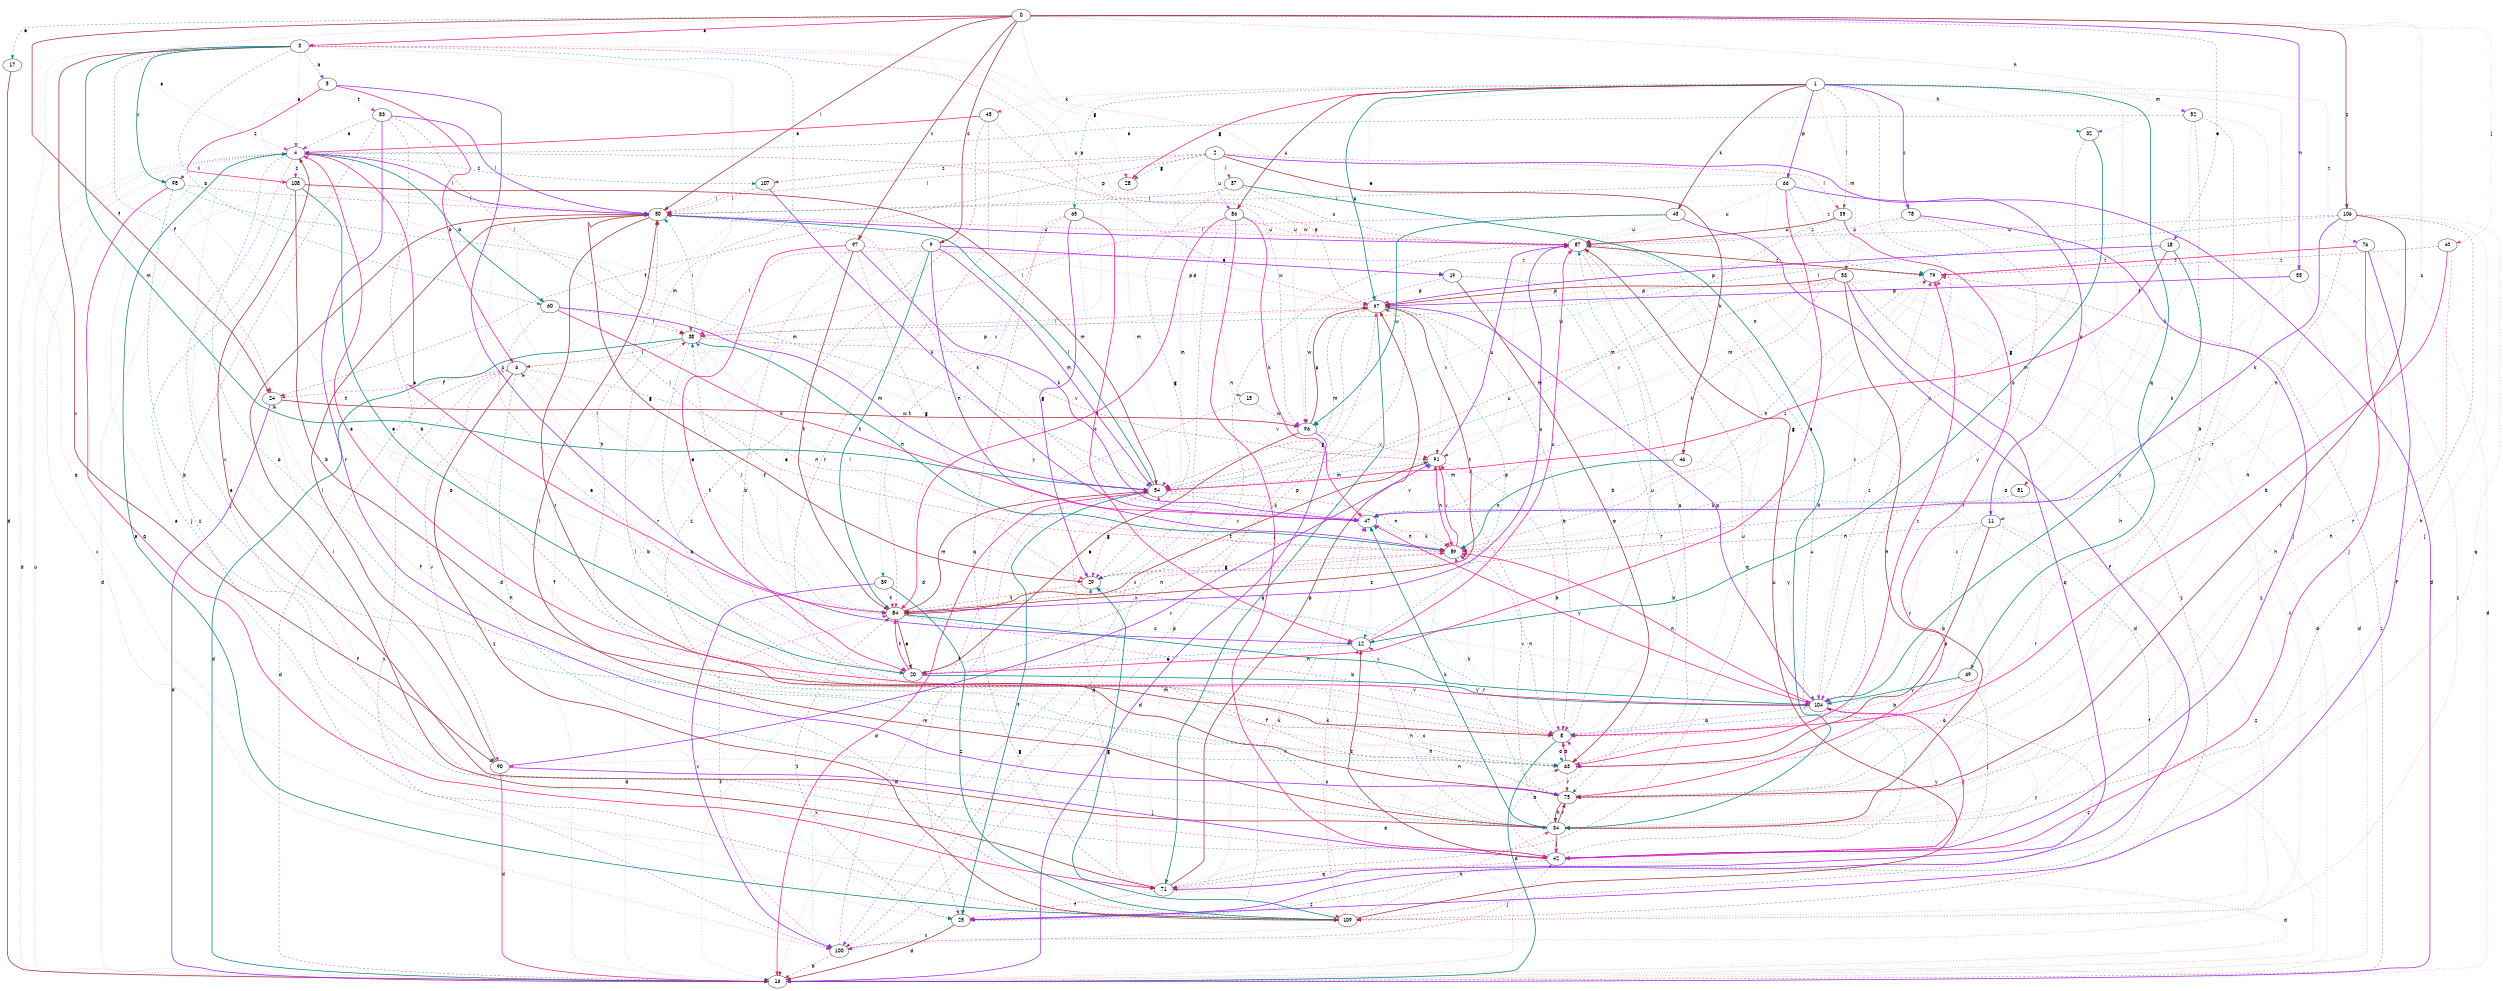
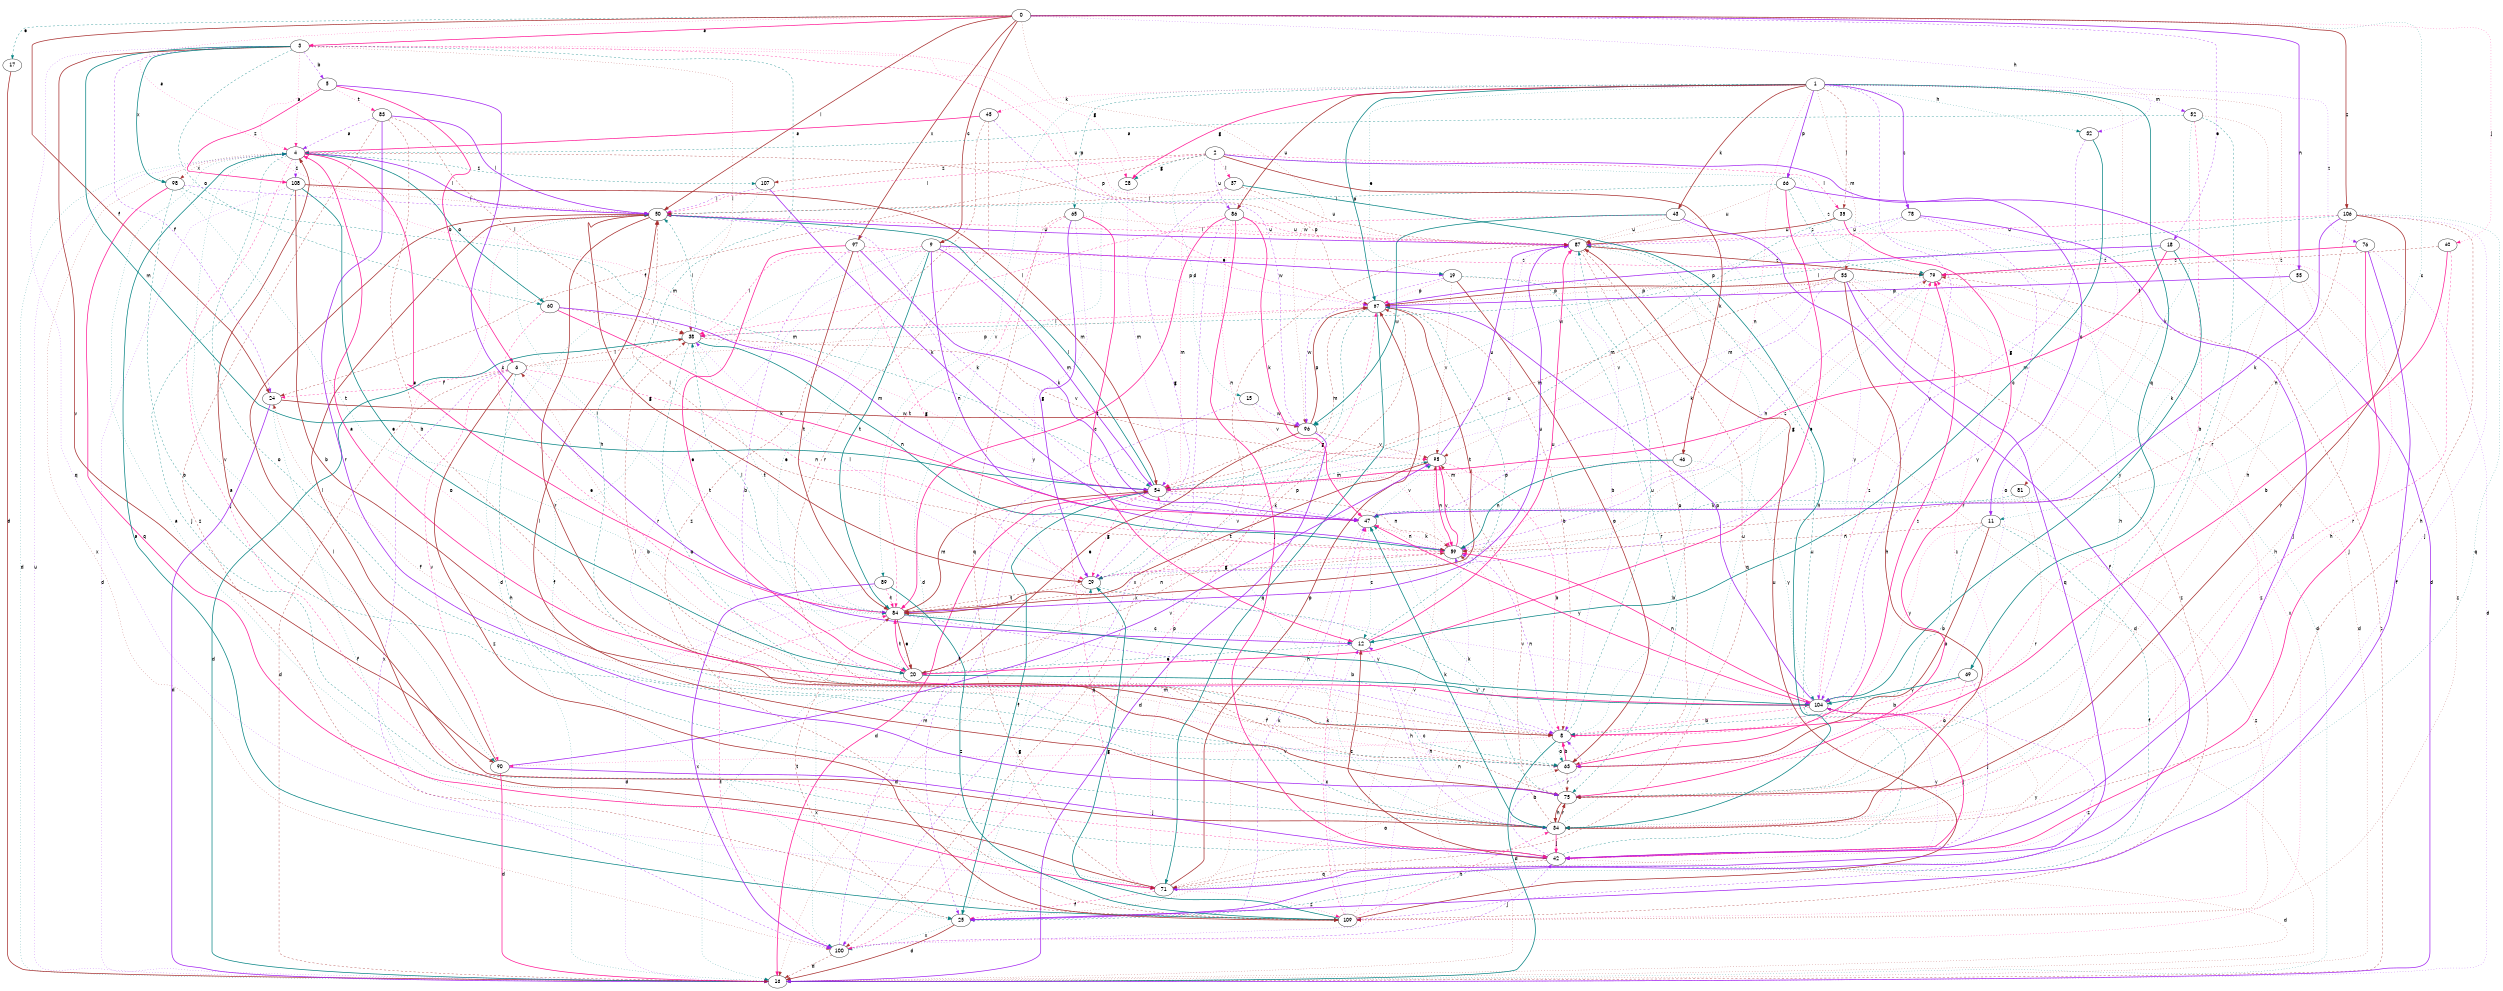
edge "38" -> "6": reversed
node "91": label "91" -> "95"
